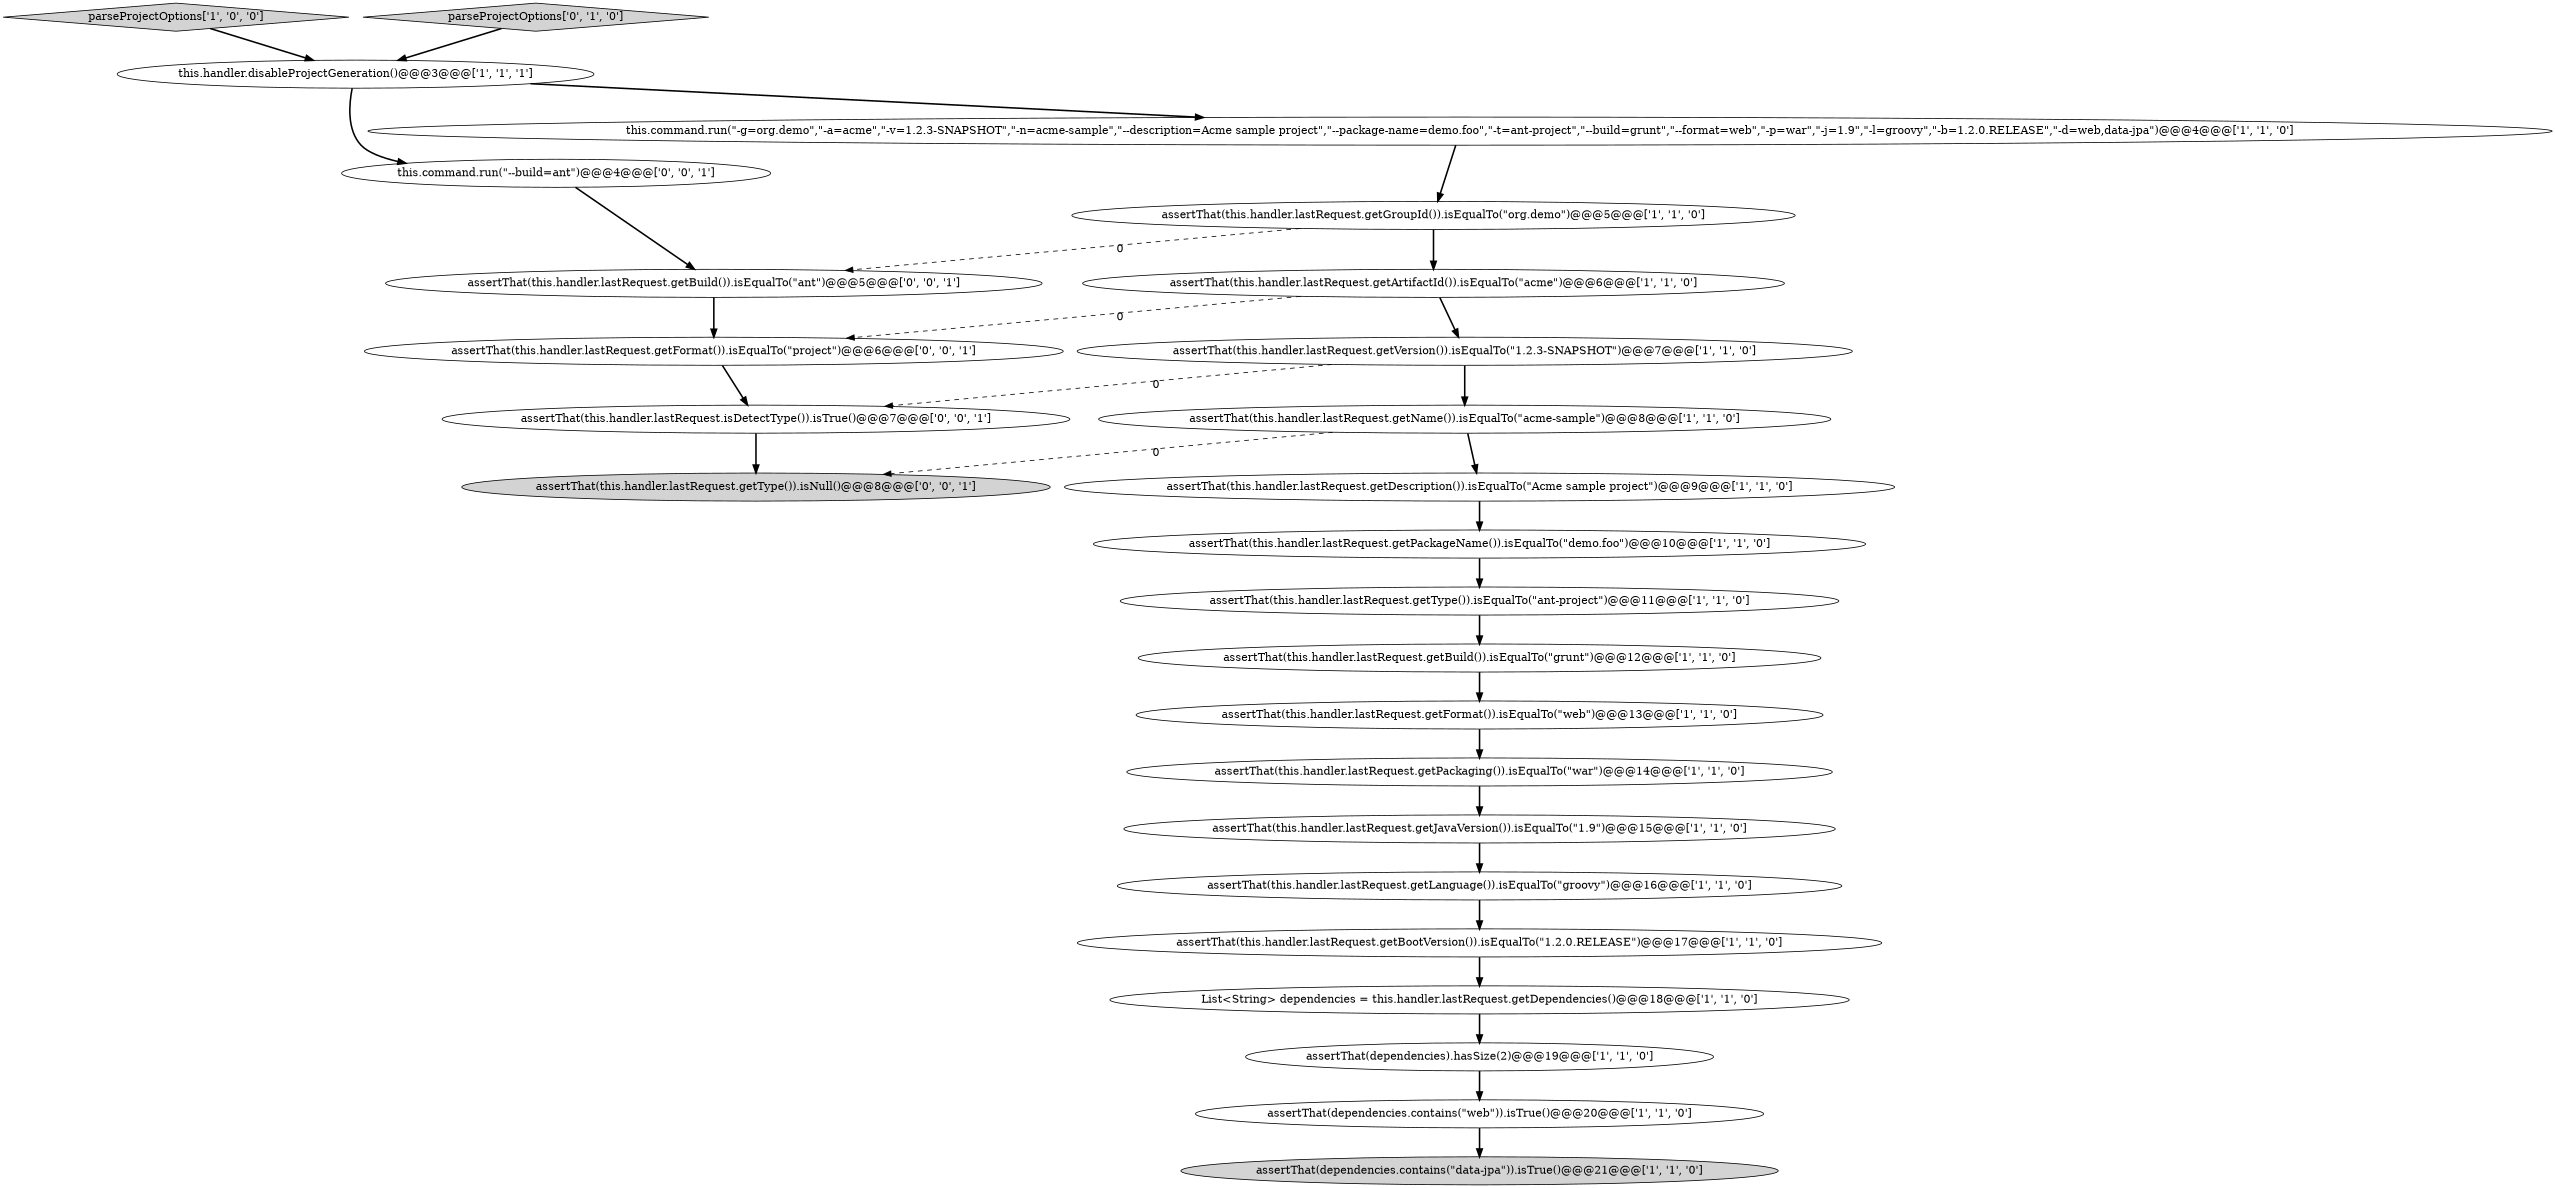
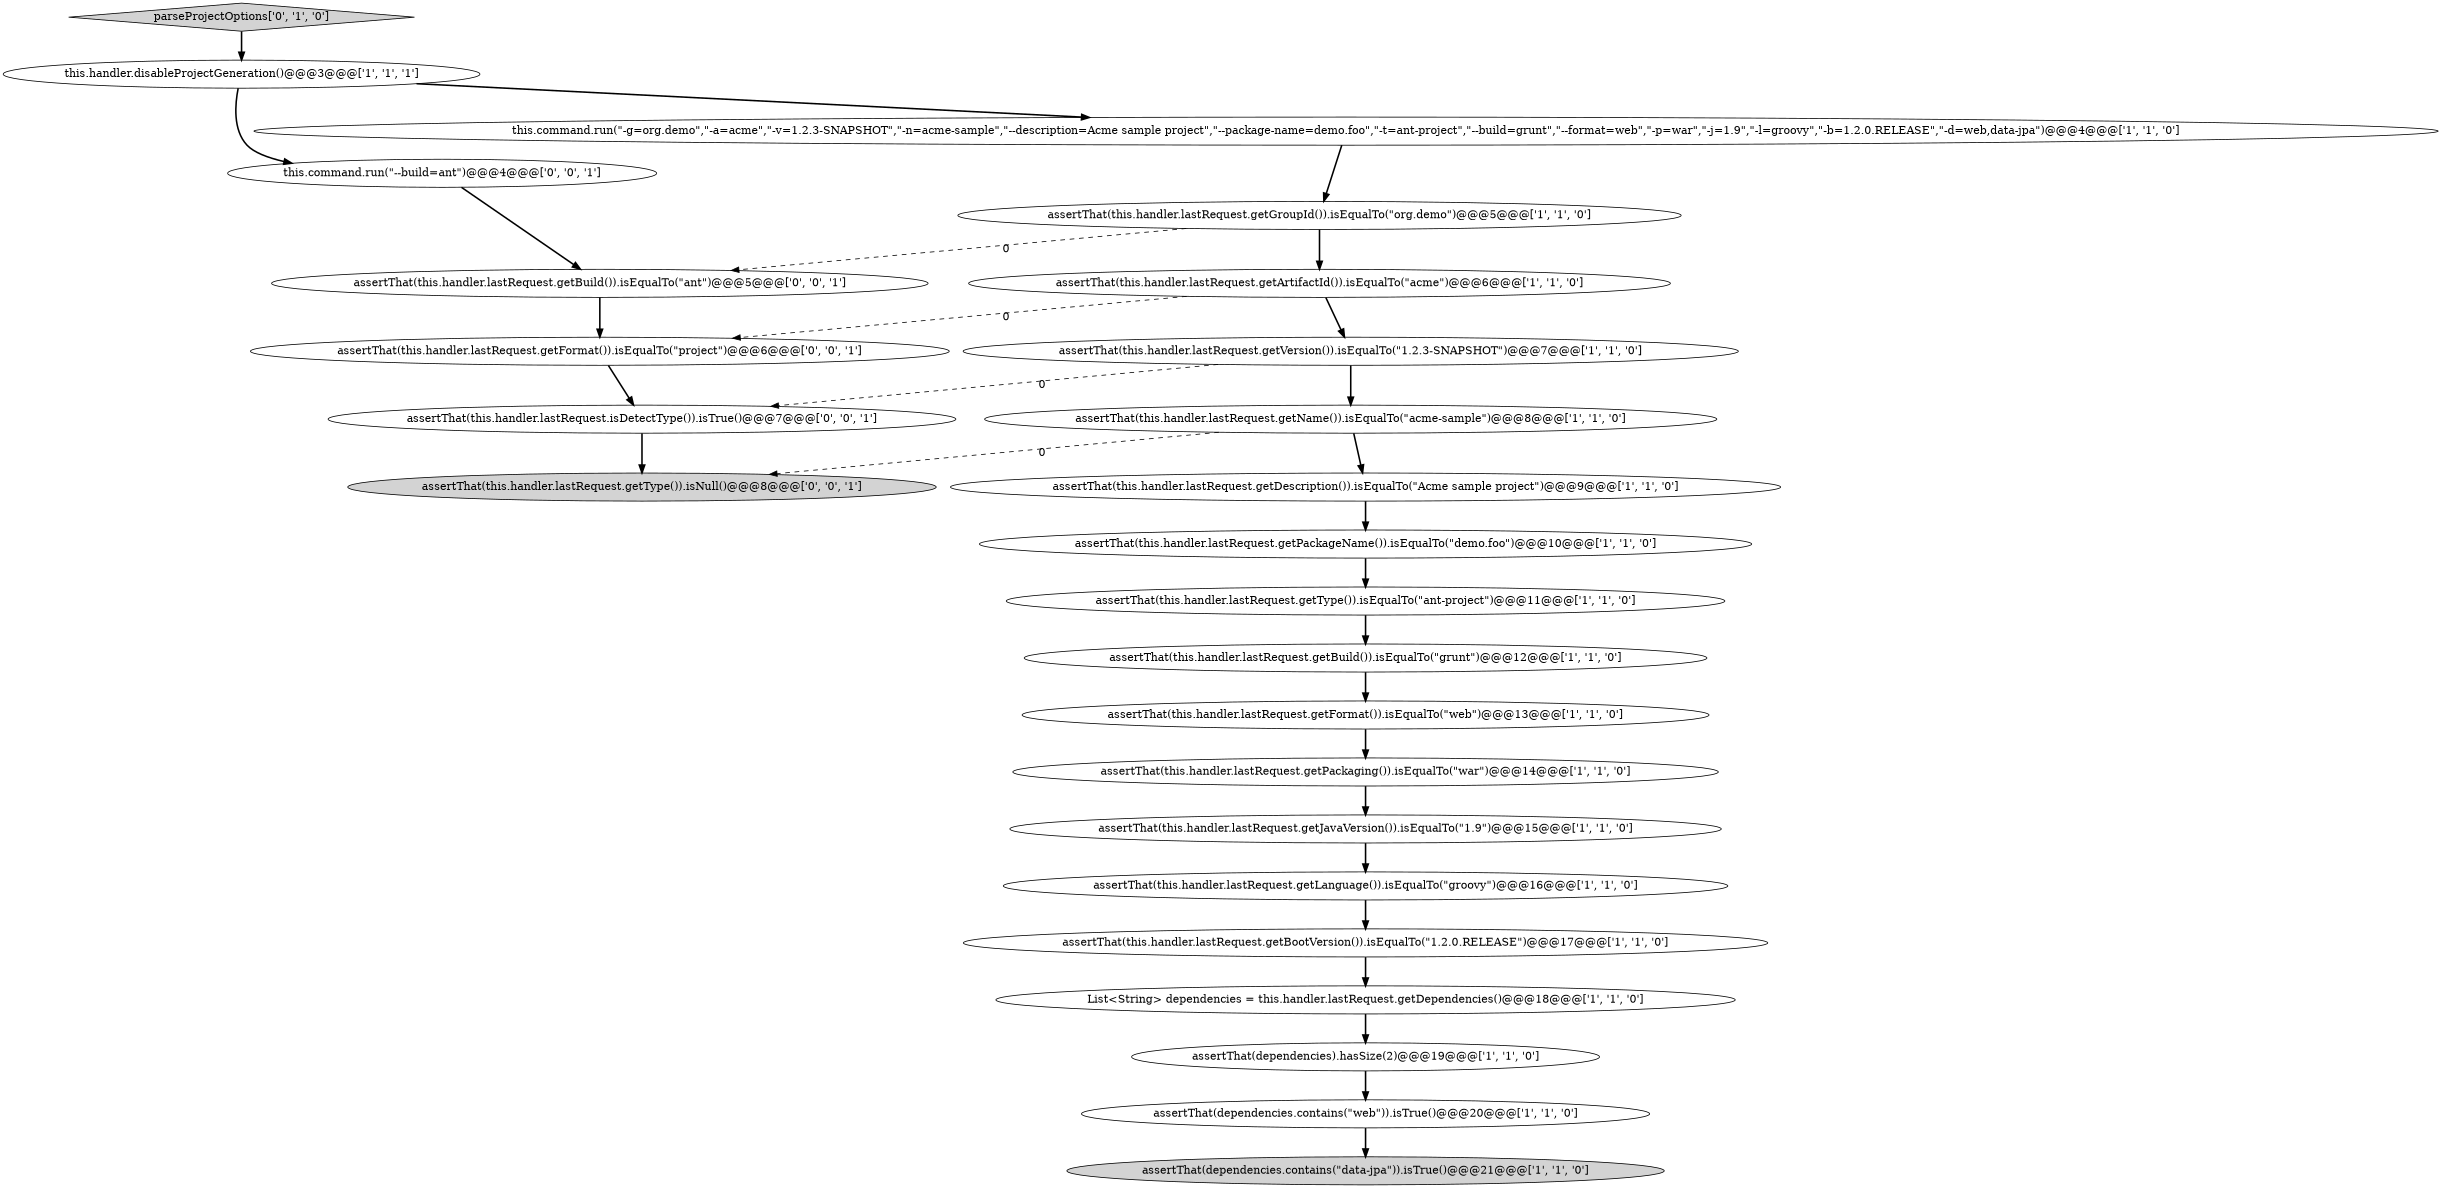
node "parseProjectOptions['1', '0', '0']": removed
